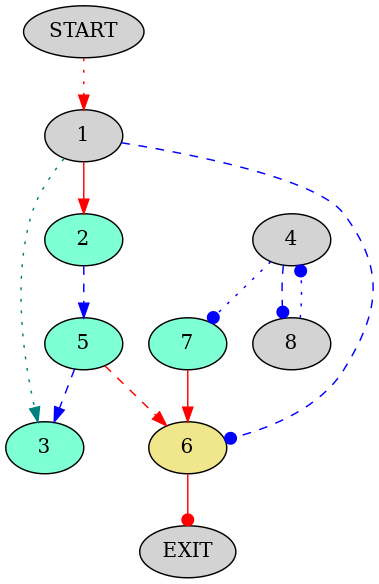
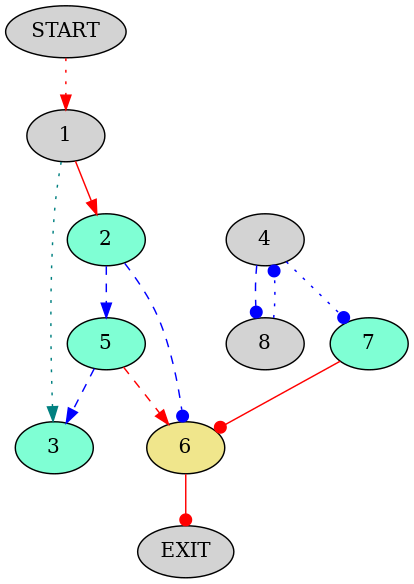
edge "1" -> "6": now "2" -> "6"
edge "7" -> "6": arrowhead normal -> dot
